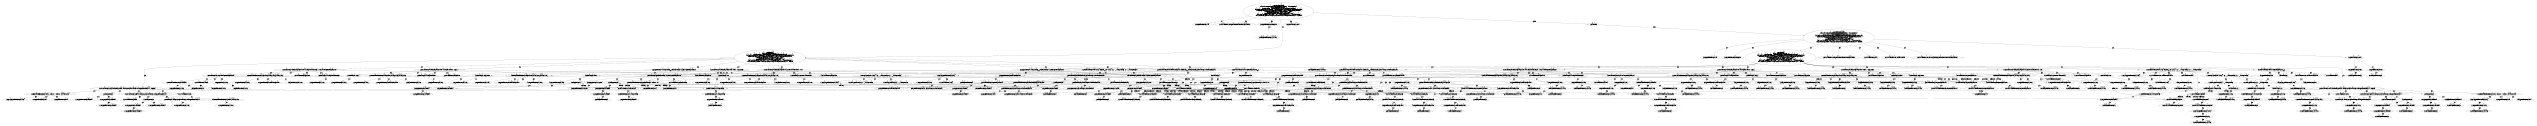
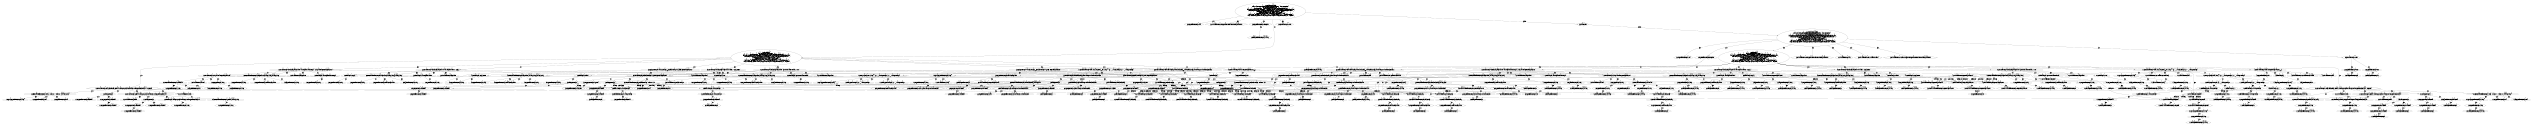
node "11:CtVirtualElement@VE: Modifiers_LocalVariable": label "11:CtVirtualElement@VE: Modifiers_LocalVariable" -> "11:CtVirtualElement@VE: Modifiers_CtMethodImpl"
node "12:CtTypeReferenceImpl@DefaultConfiguration": label "12:CtTypeReferenceImpl@DefaultConfiguration" -> "12:CtAssignmentImpl@DefaultConfiguration"
